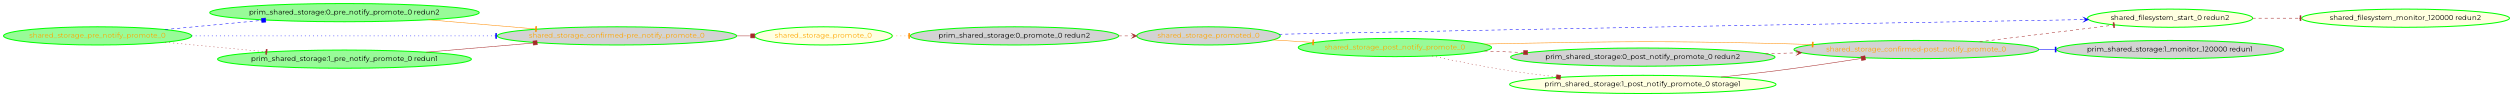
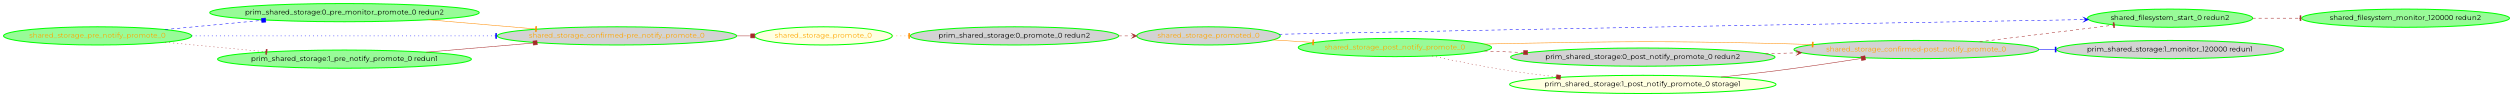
node "prim_shared_storage:0_pre_notify_promote_0 redun2": label "prim_shared_storage:0_pre_notify_promote_0 redun2" -> "prim_shared_storage:0_pre_monitor_promote_0 redun2"
node "shared_filesystem_start_0 redun2": fillcolor lightyellow -> palegreen
node "shared_filesystem_monitor_120000 redun2": fillcolor lightyellow -> palegreen
